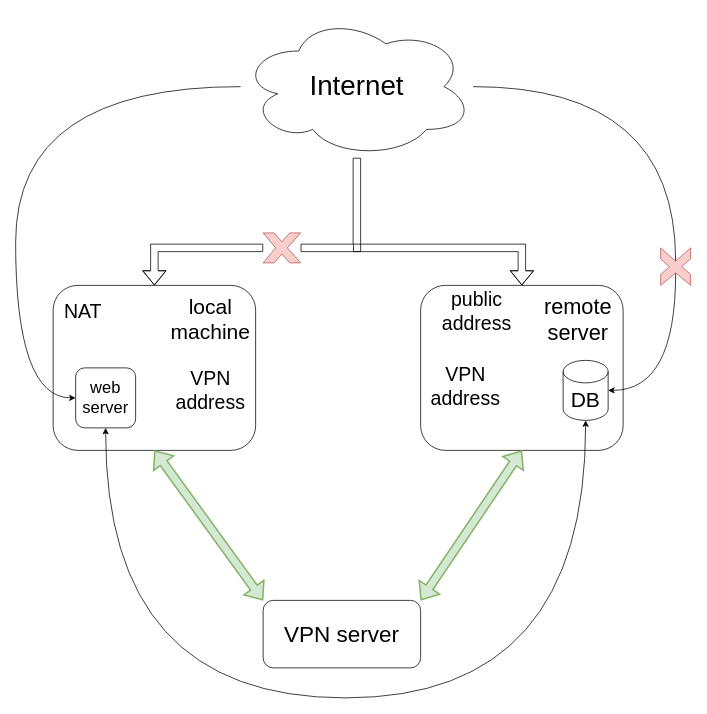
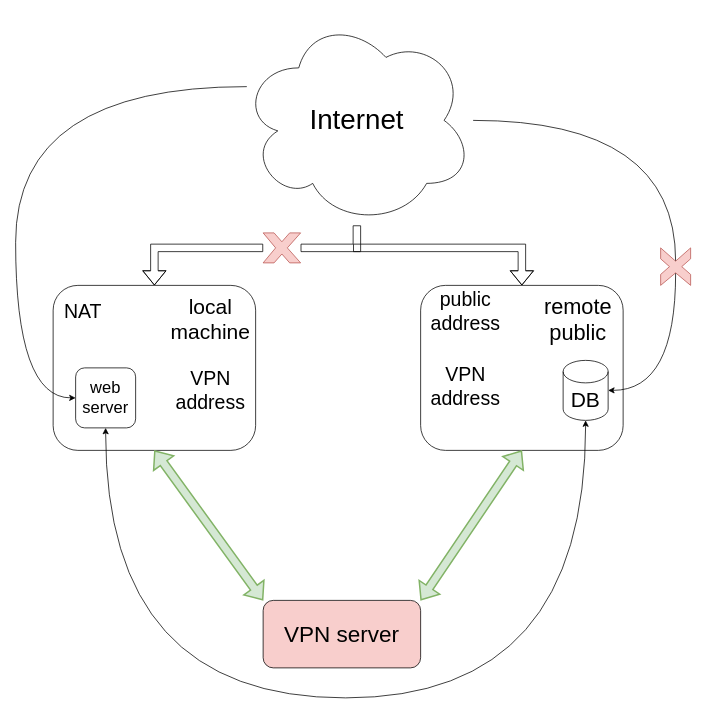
node "Internet": size 233x143 -> 233x210
node "public address": moved (477, 312) -> (465, 312)
node "remote server": label "remote server" -> "remote public"
node "VPN server": fillcolor #ffffff -> #f8cecc
